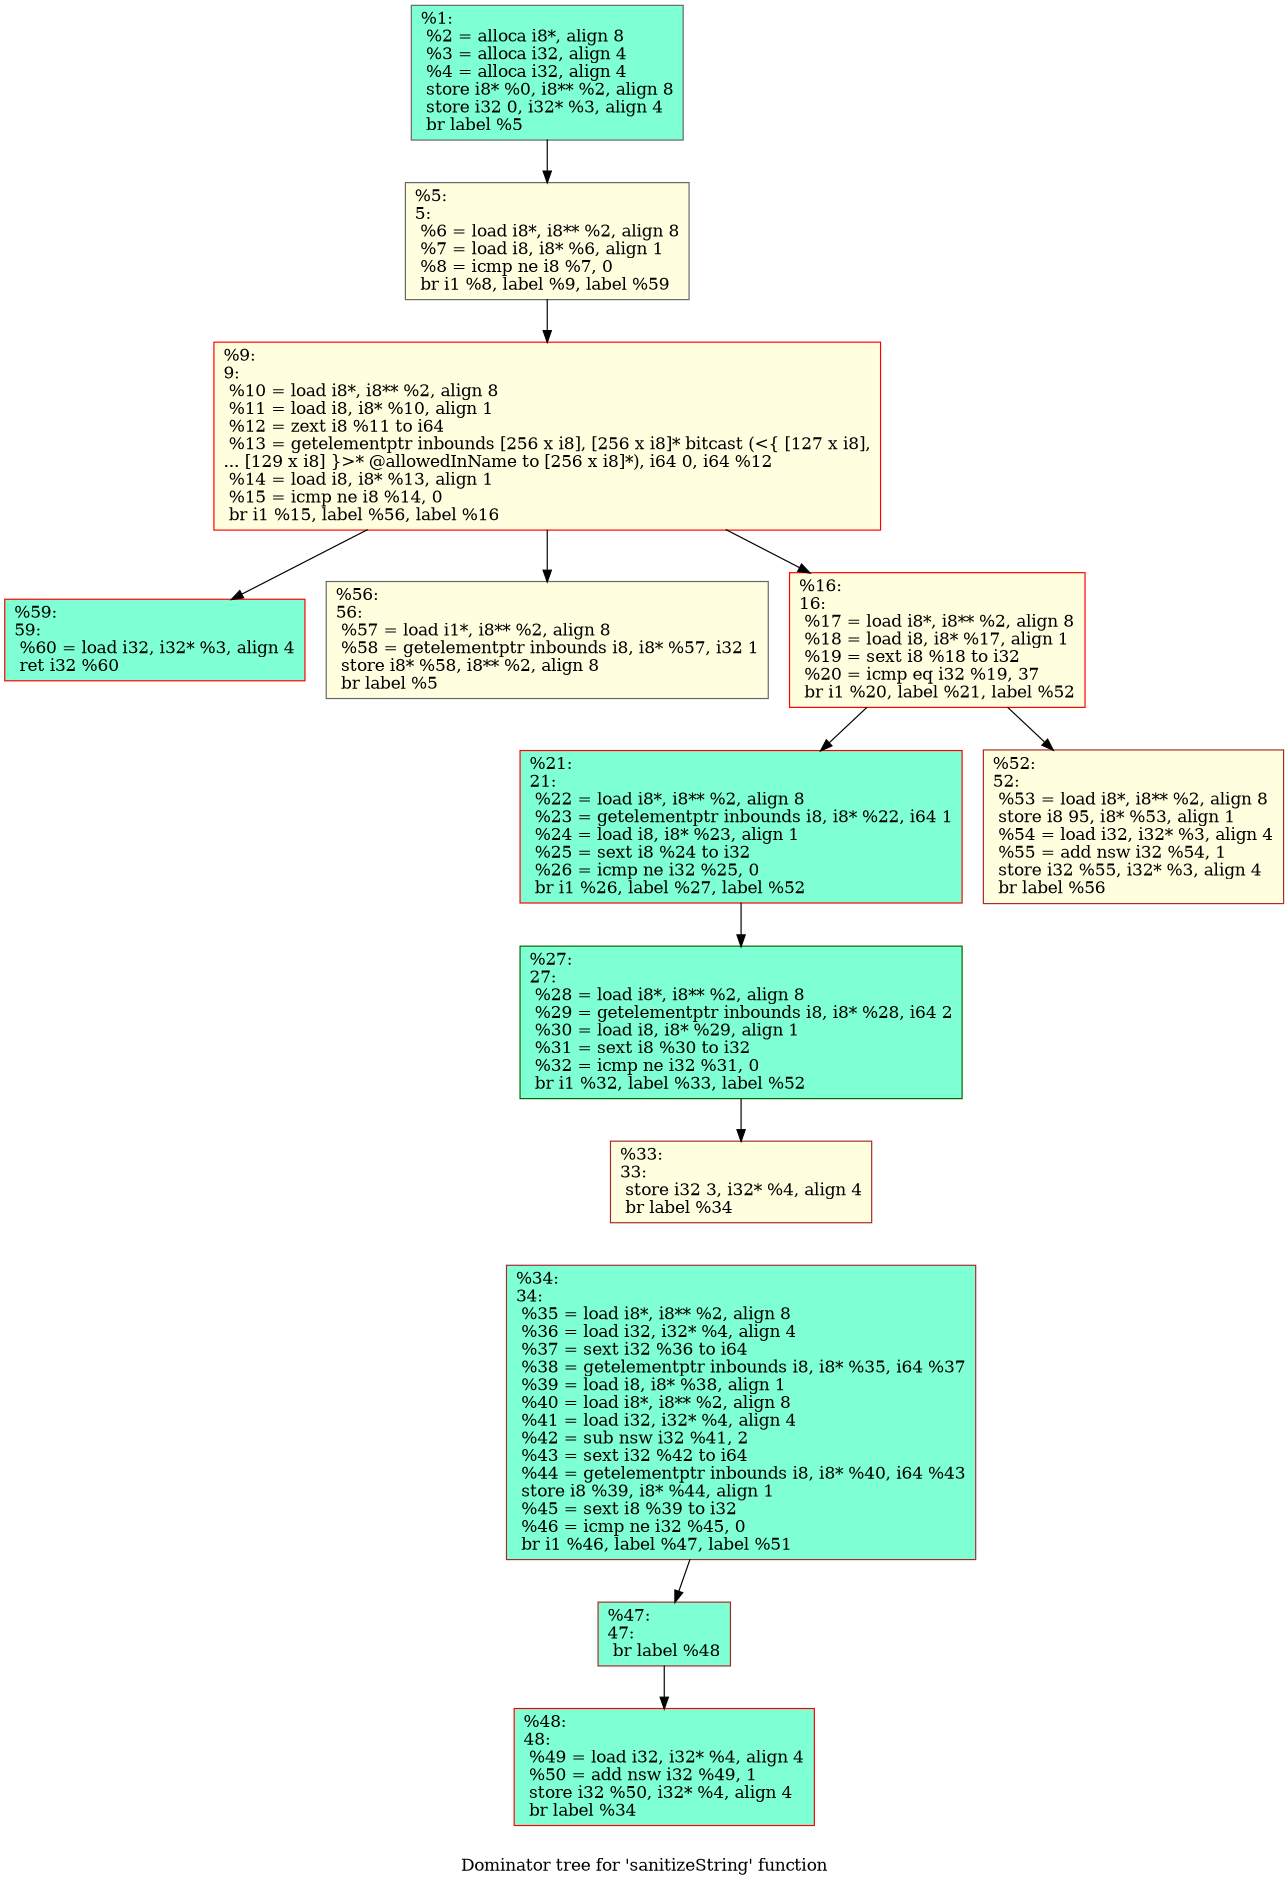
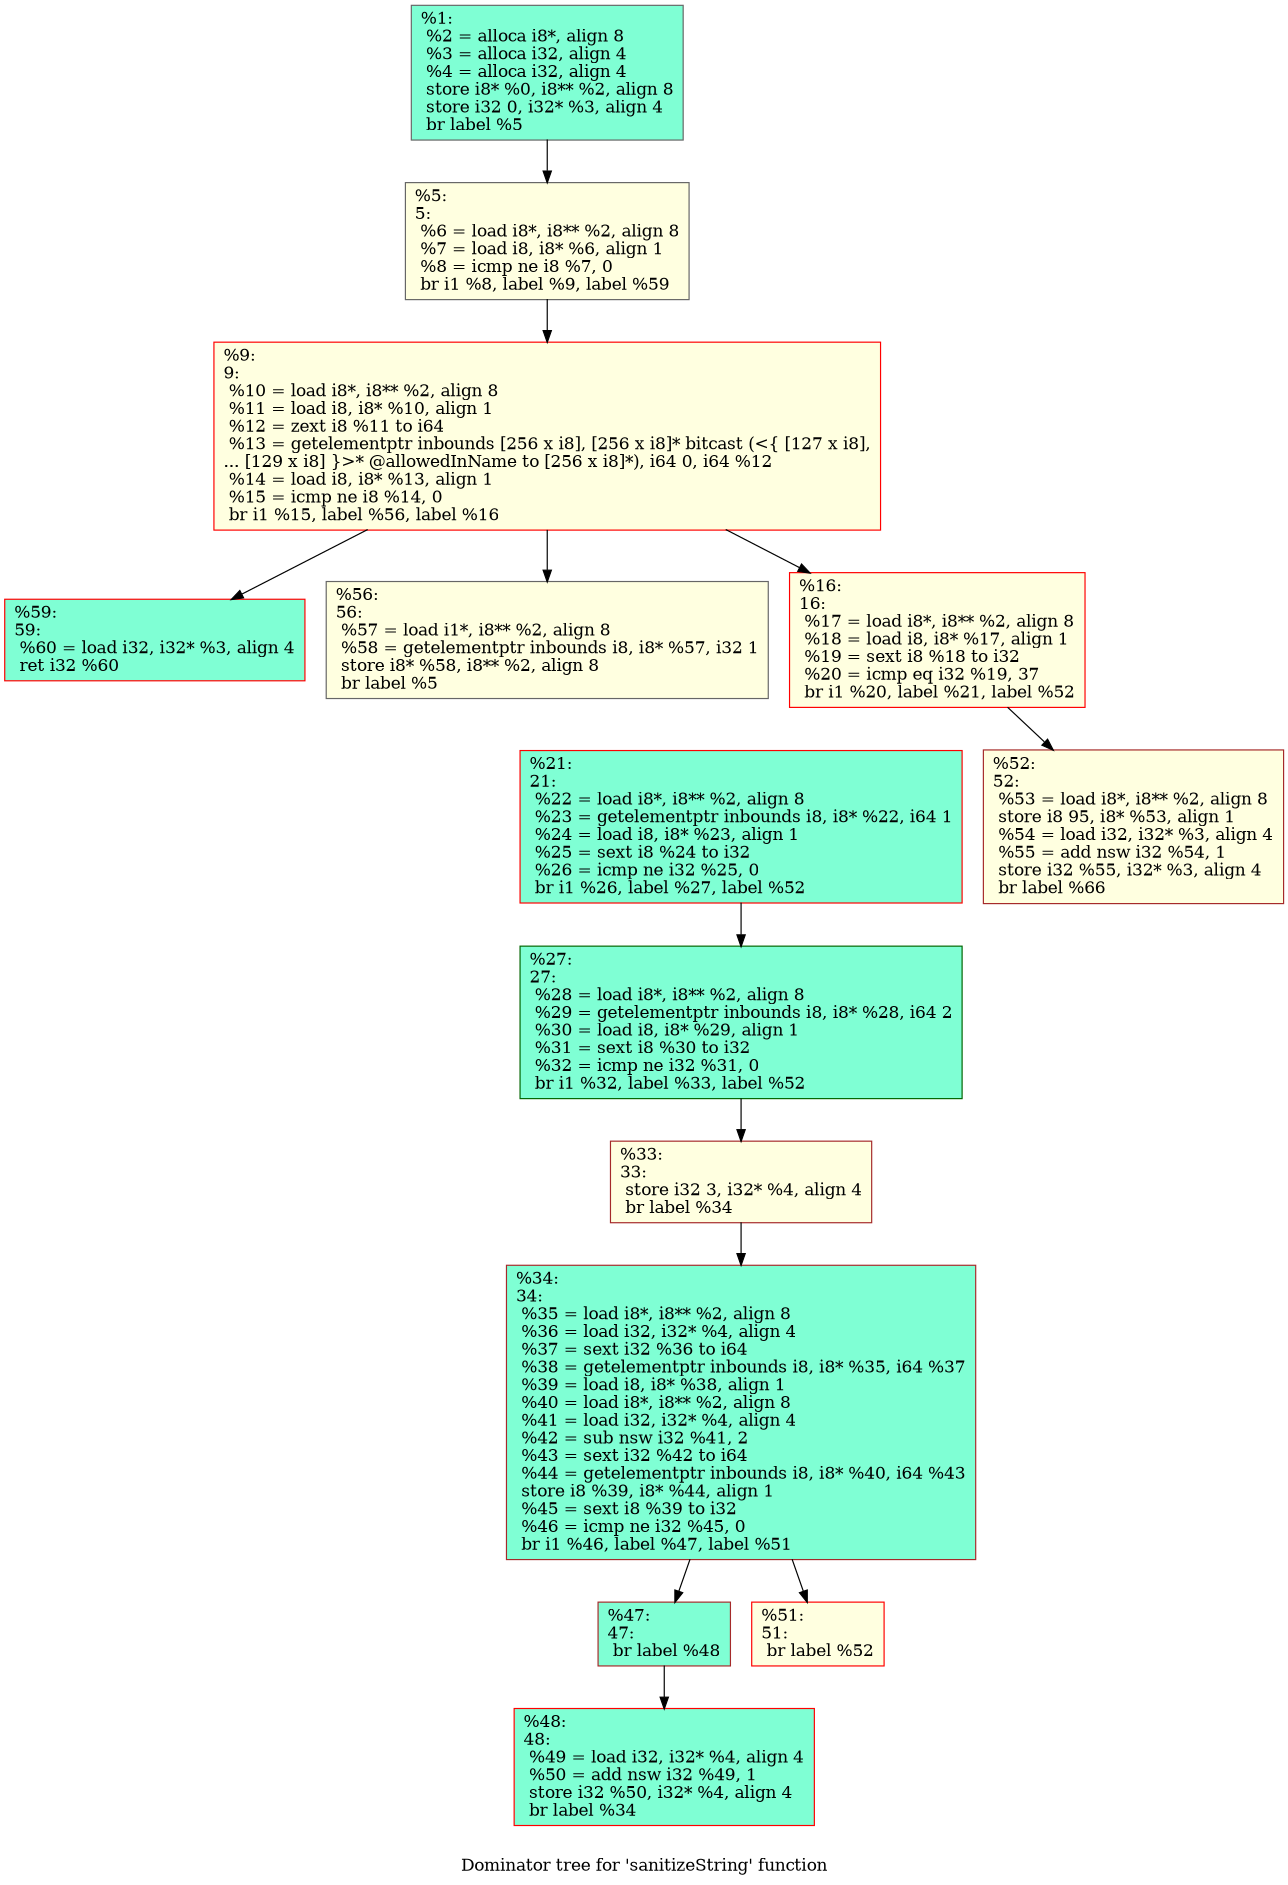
edge "%16:" -> "%21:": removed
node "%52:": text "br label %56" -> "br label %66"
edge "%33:" -> "%34:": added
node "%51:": added
